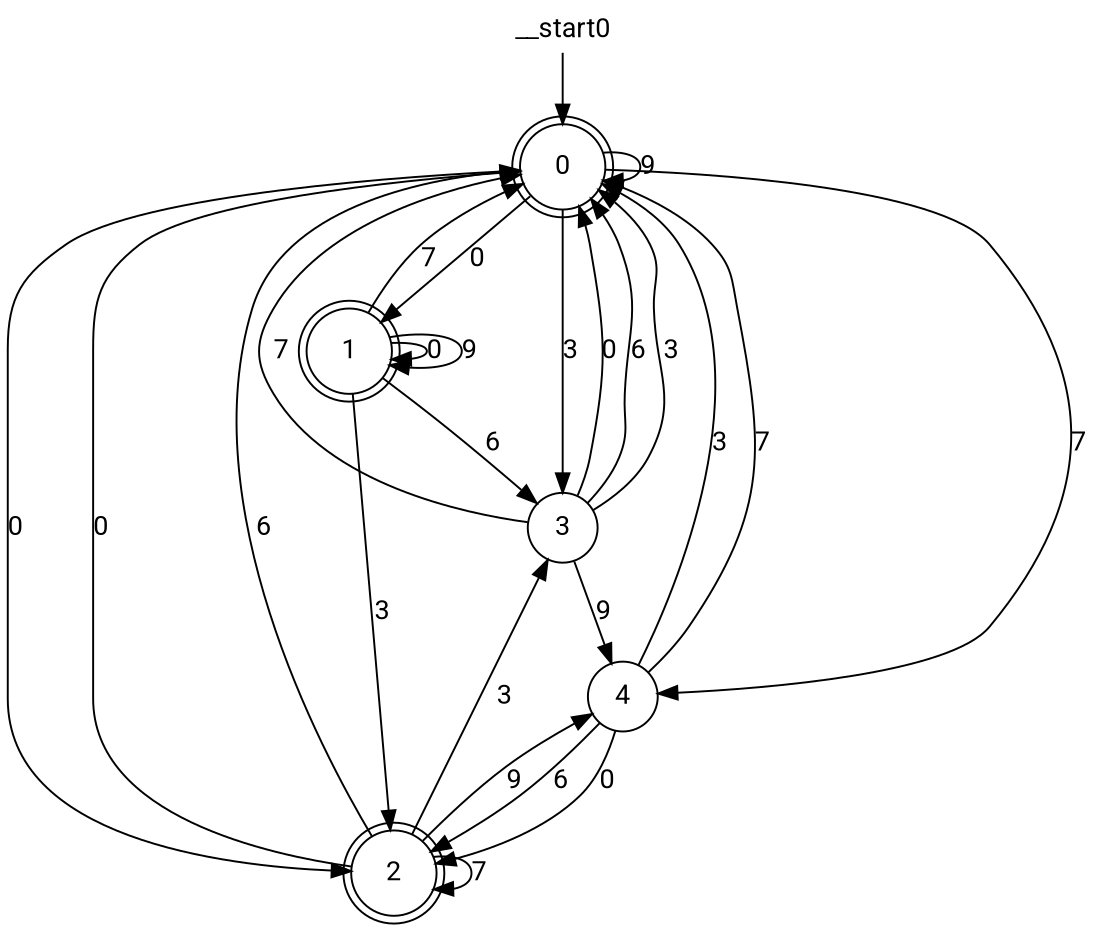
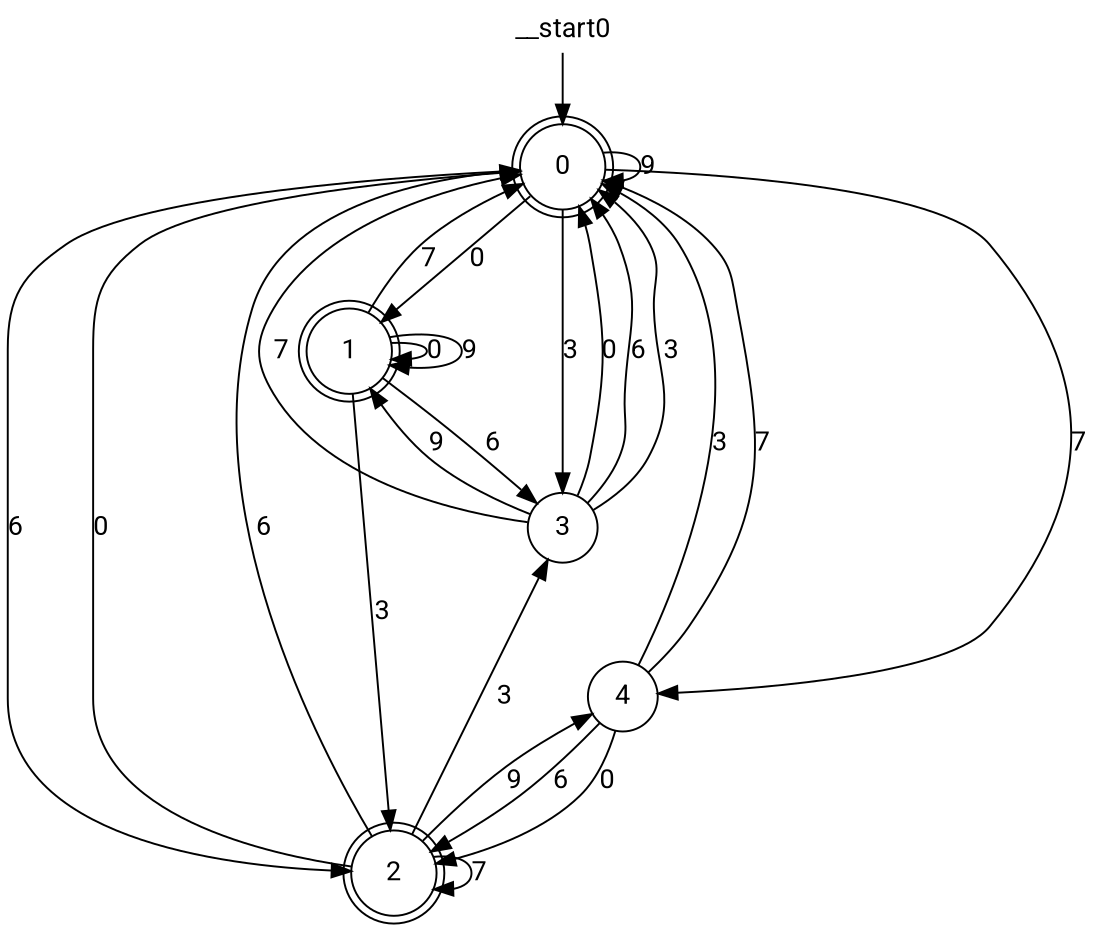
edge "0" -> "2": label "0" -> "6"
edge "3" -> "4": now "3" -> "1"
